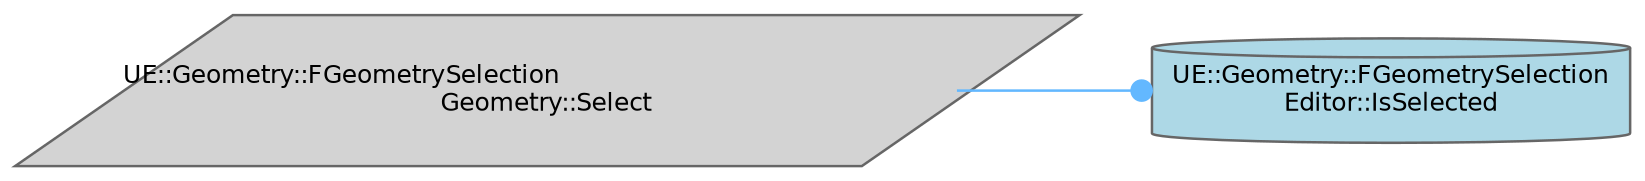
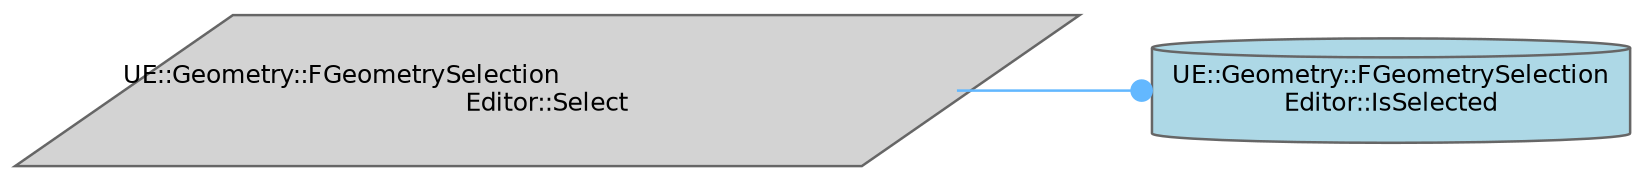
node "UE::Geometry::FGeometrySelection Geometry::Select": label "UE::Geometry::FGeometrySelection Geometry::Select" -> "UE::Geometry::FGeometrySelection Editor::Select"
